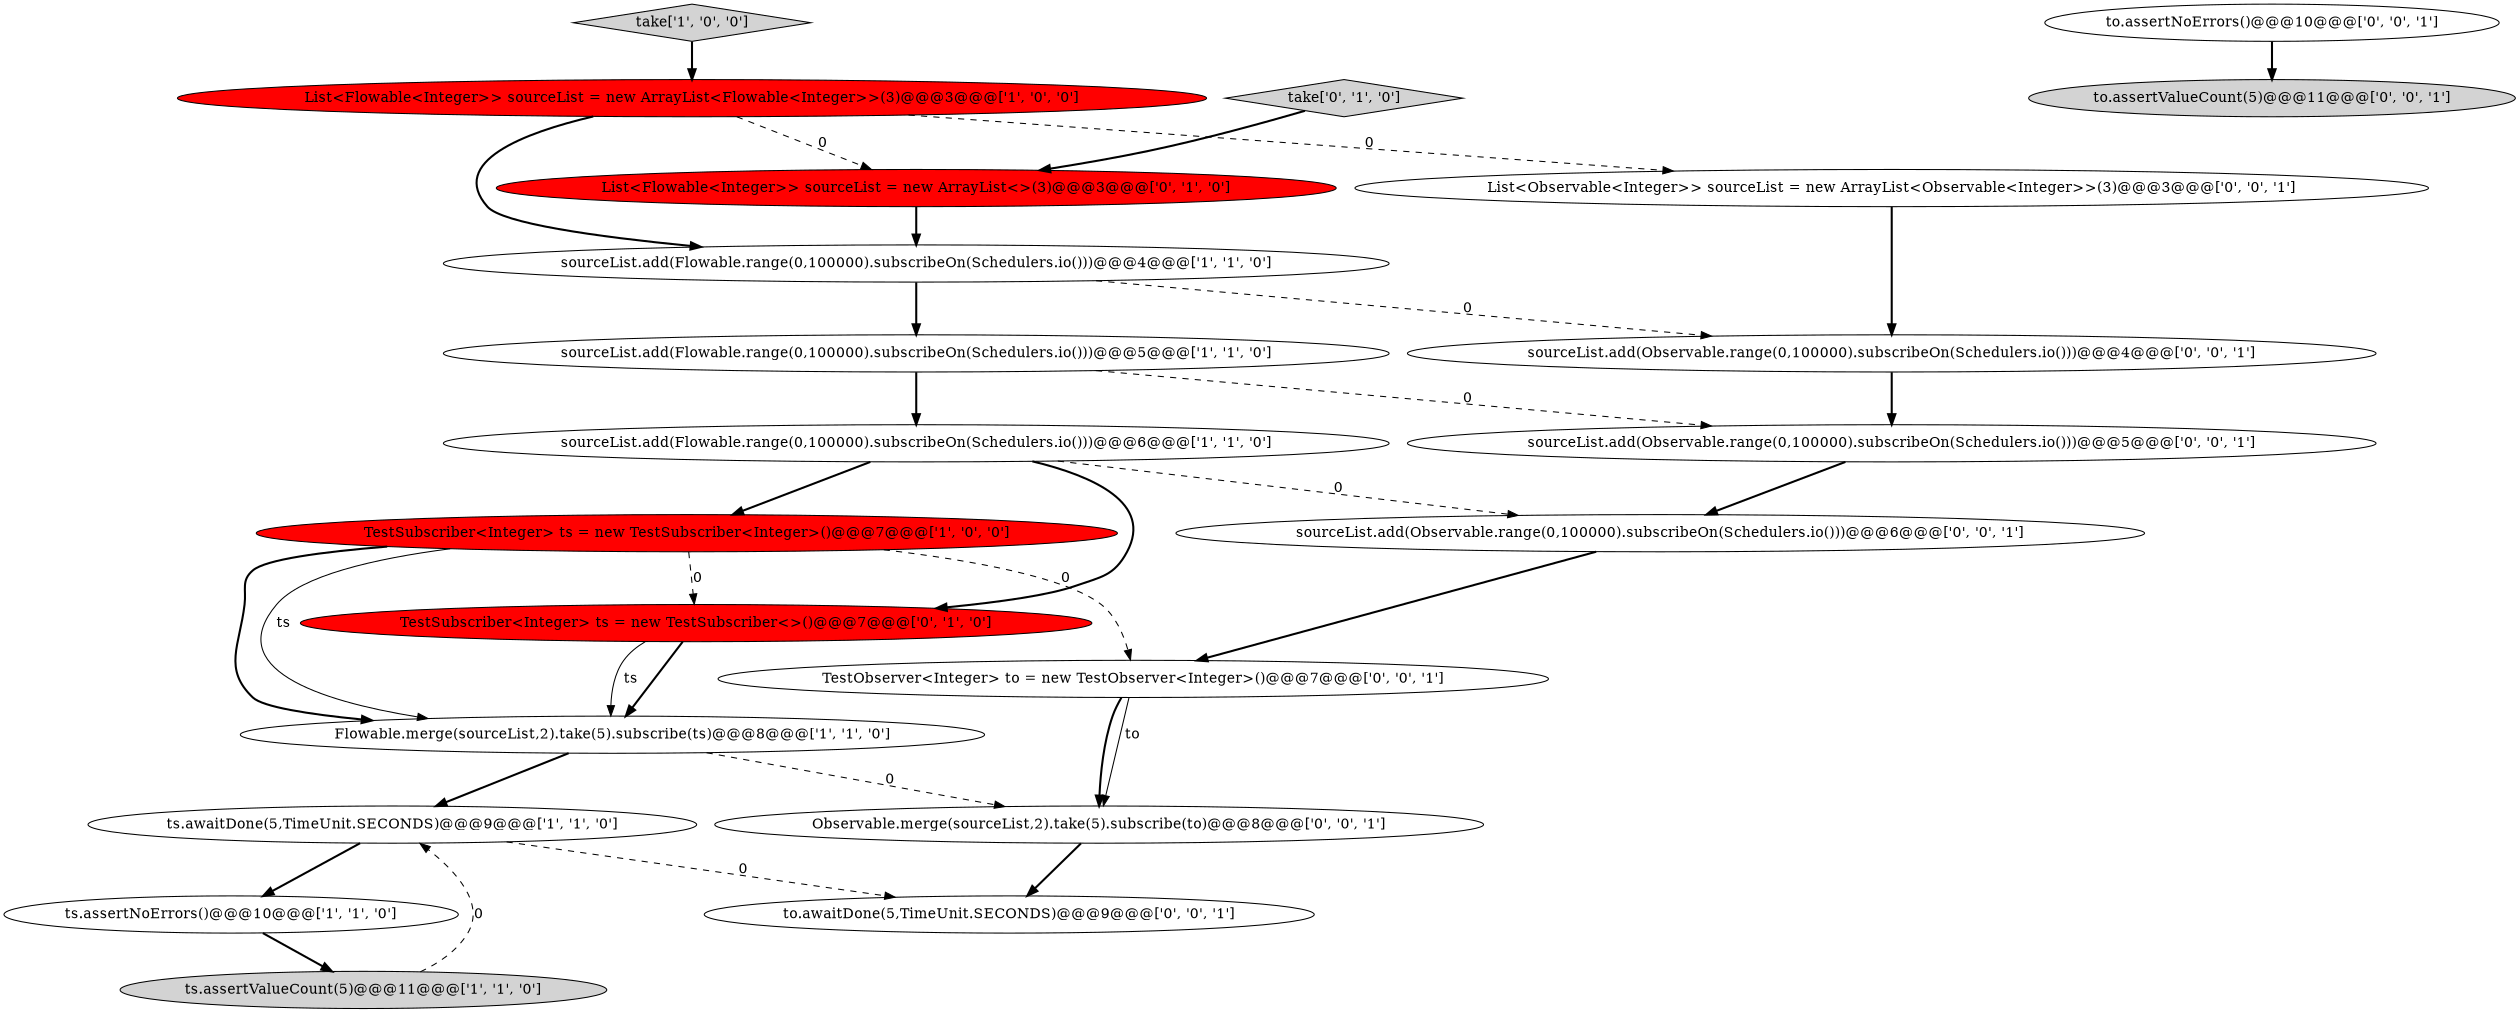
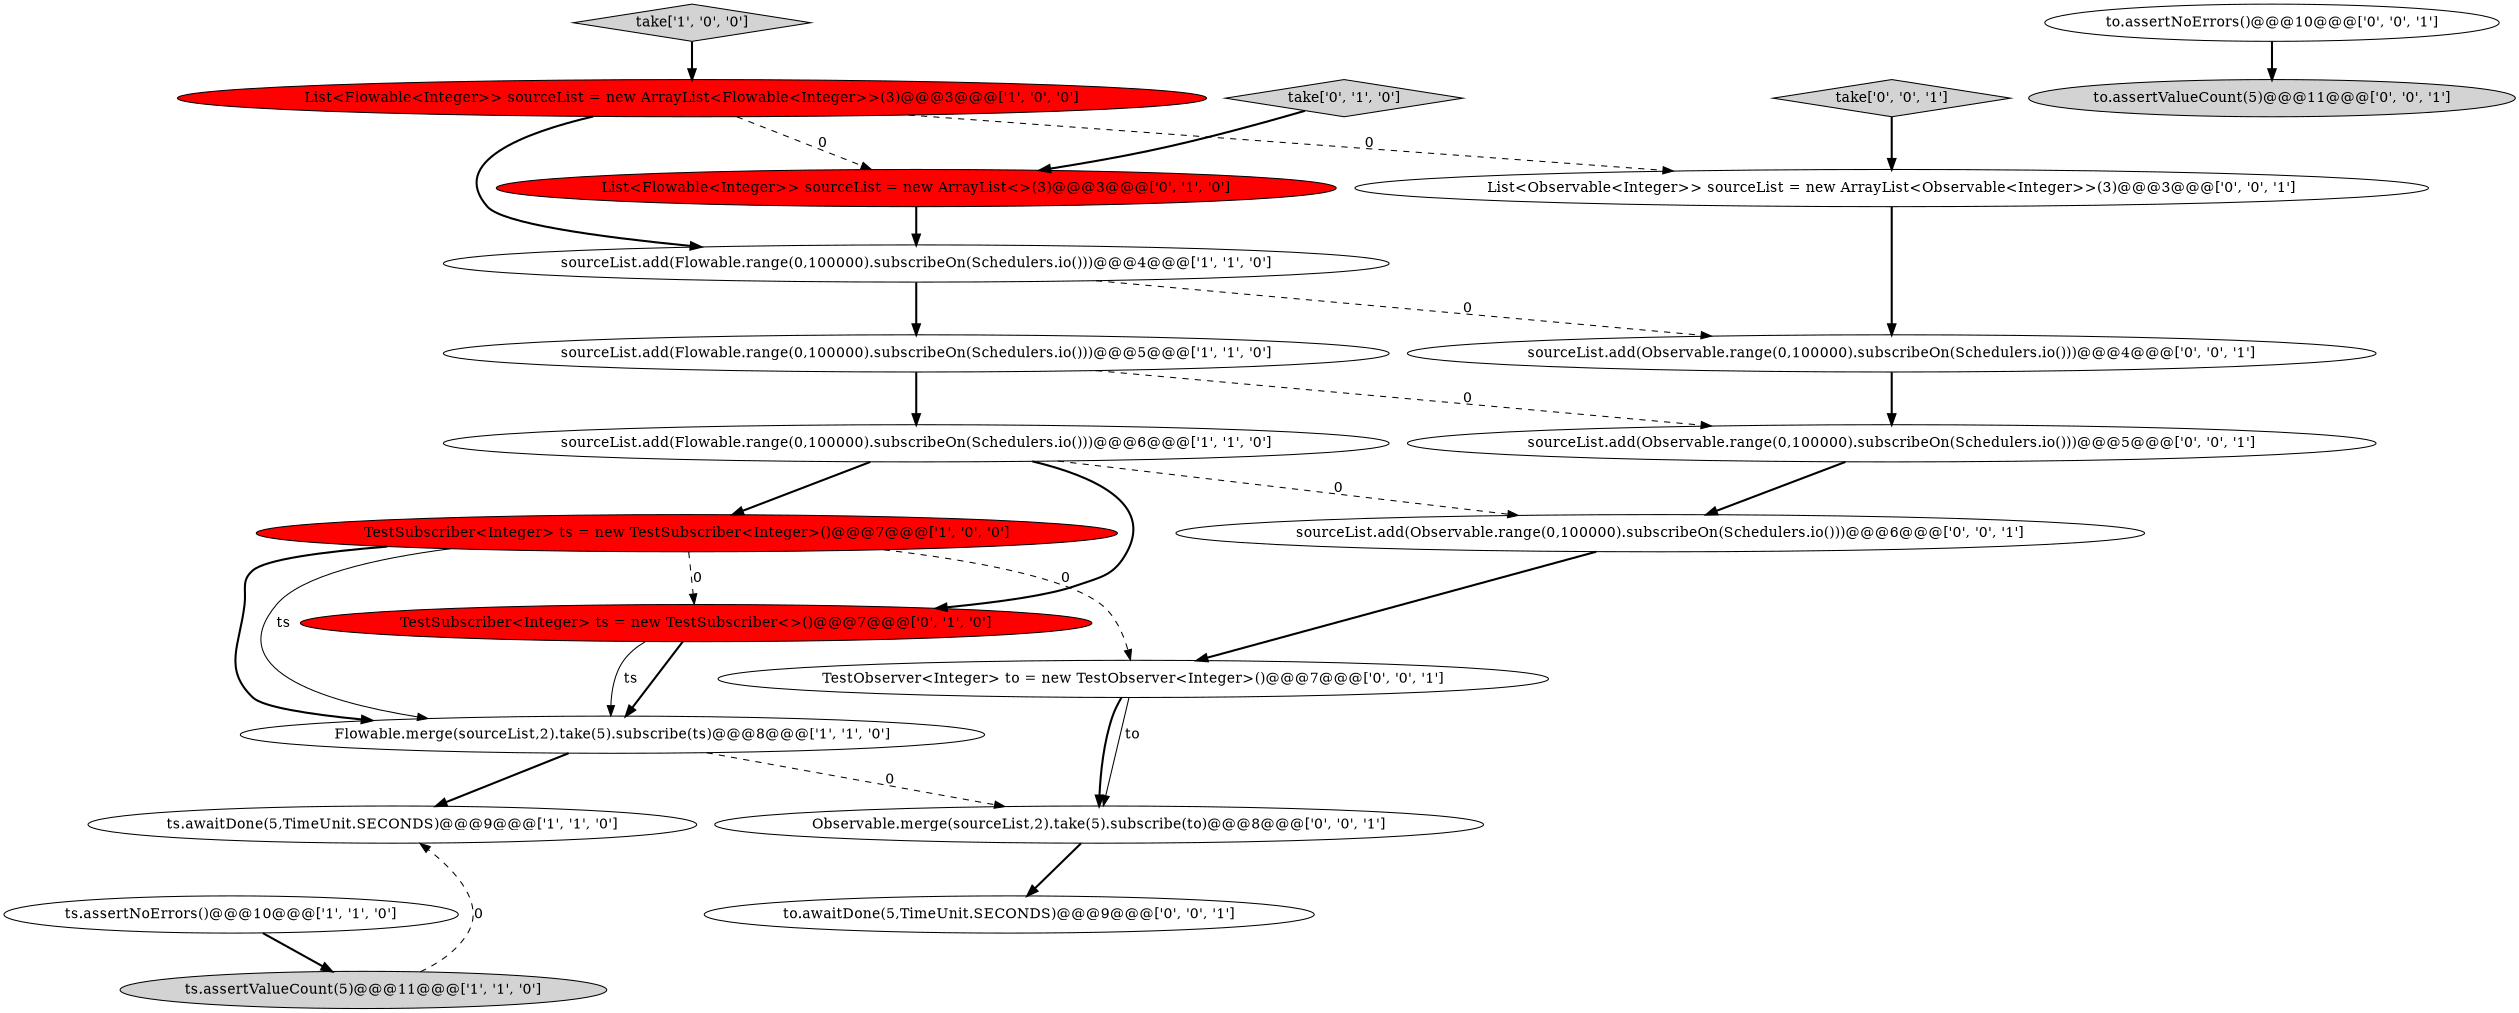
node "take['0', '0', '1']": added
edge "ts.awaitDone(5,TimeUnit.SECONDS)@@@9@@@['1', '1', '0']" -> "ts.assertNoErrors()@@@10@@@['1', '1', '0']": removed
edge "ts.awaitDone(5,TimeUnit.SECONDS)@@@9@@@['1', '1', '0']" -> "to.awaitDone(5,TimeUnit.SECONDS)@@@9@@@['0', '0', '1']": removed, label "0"
